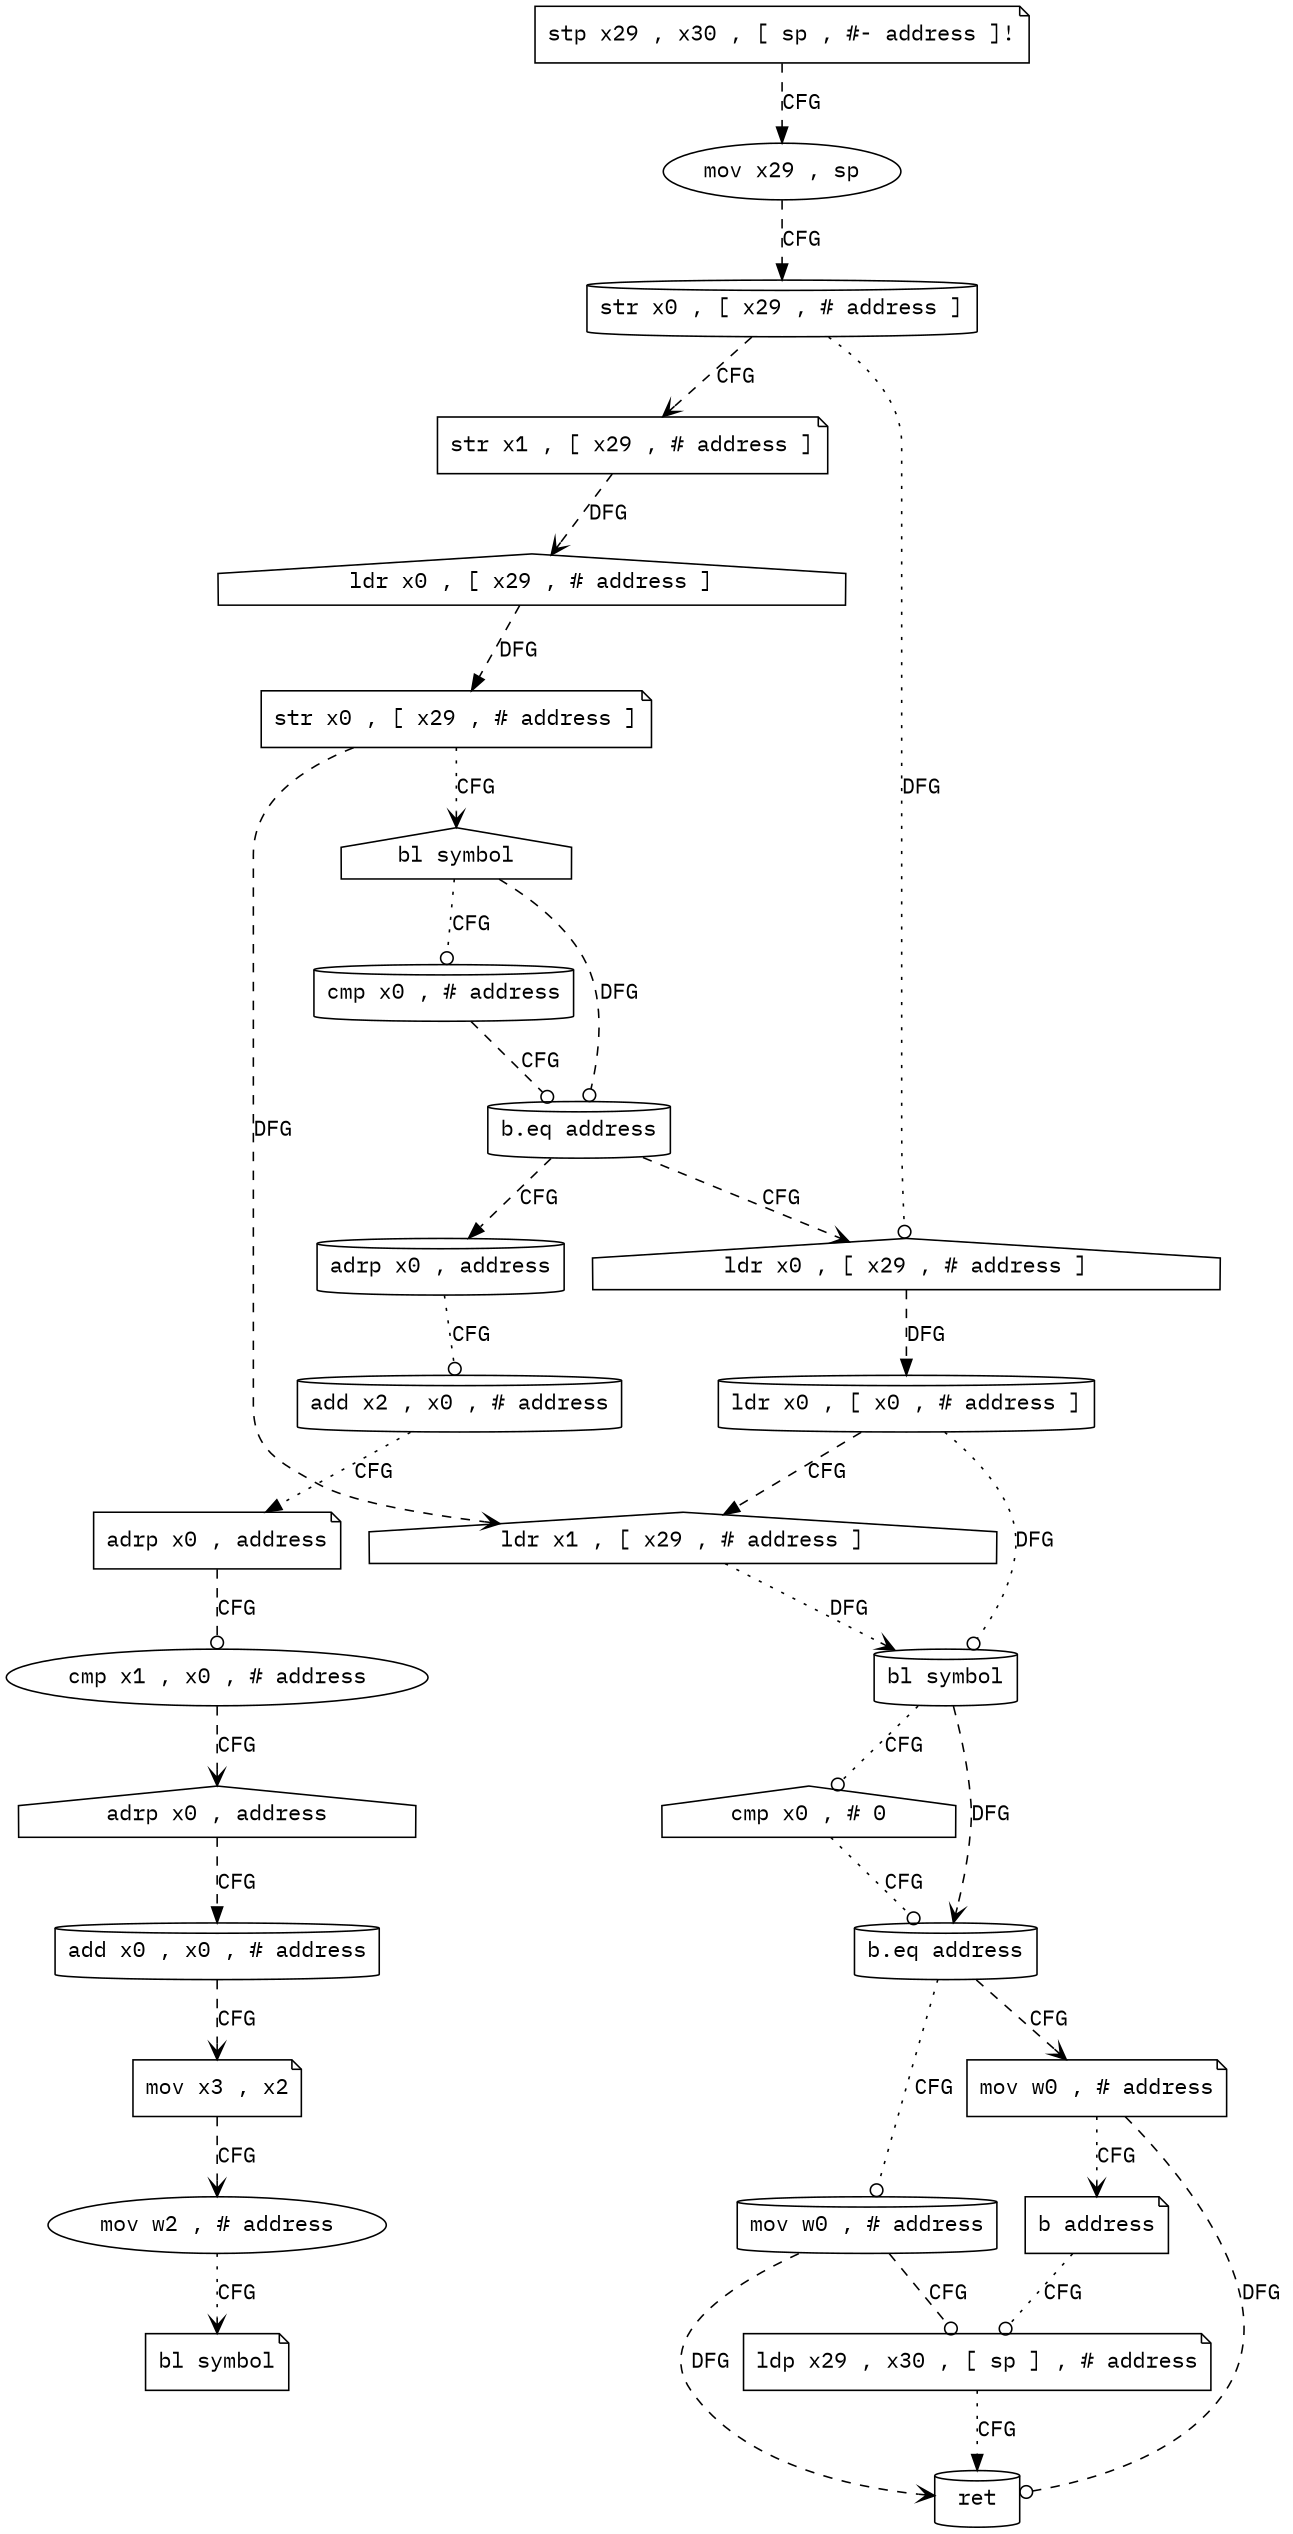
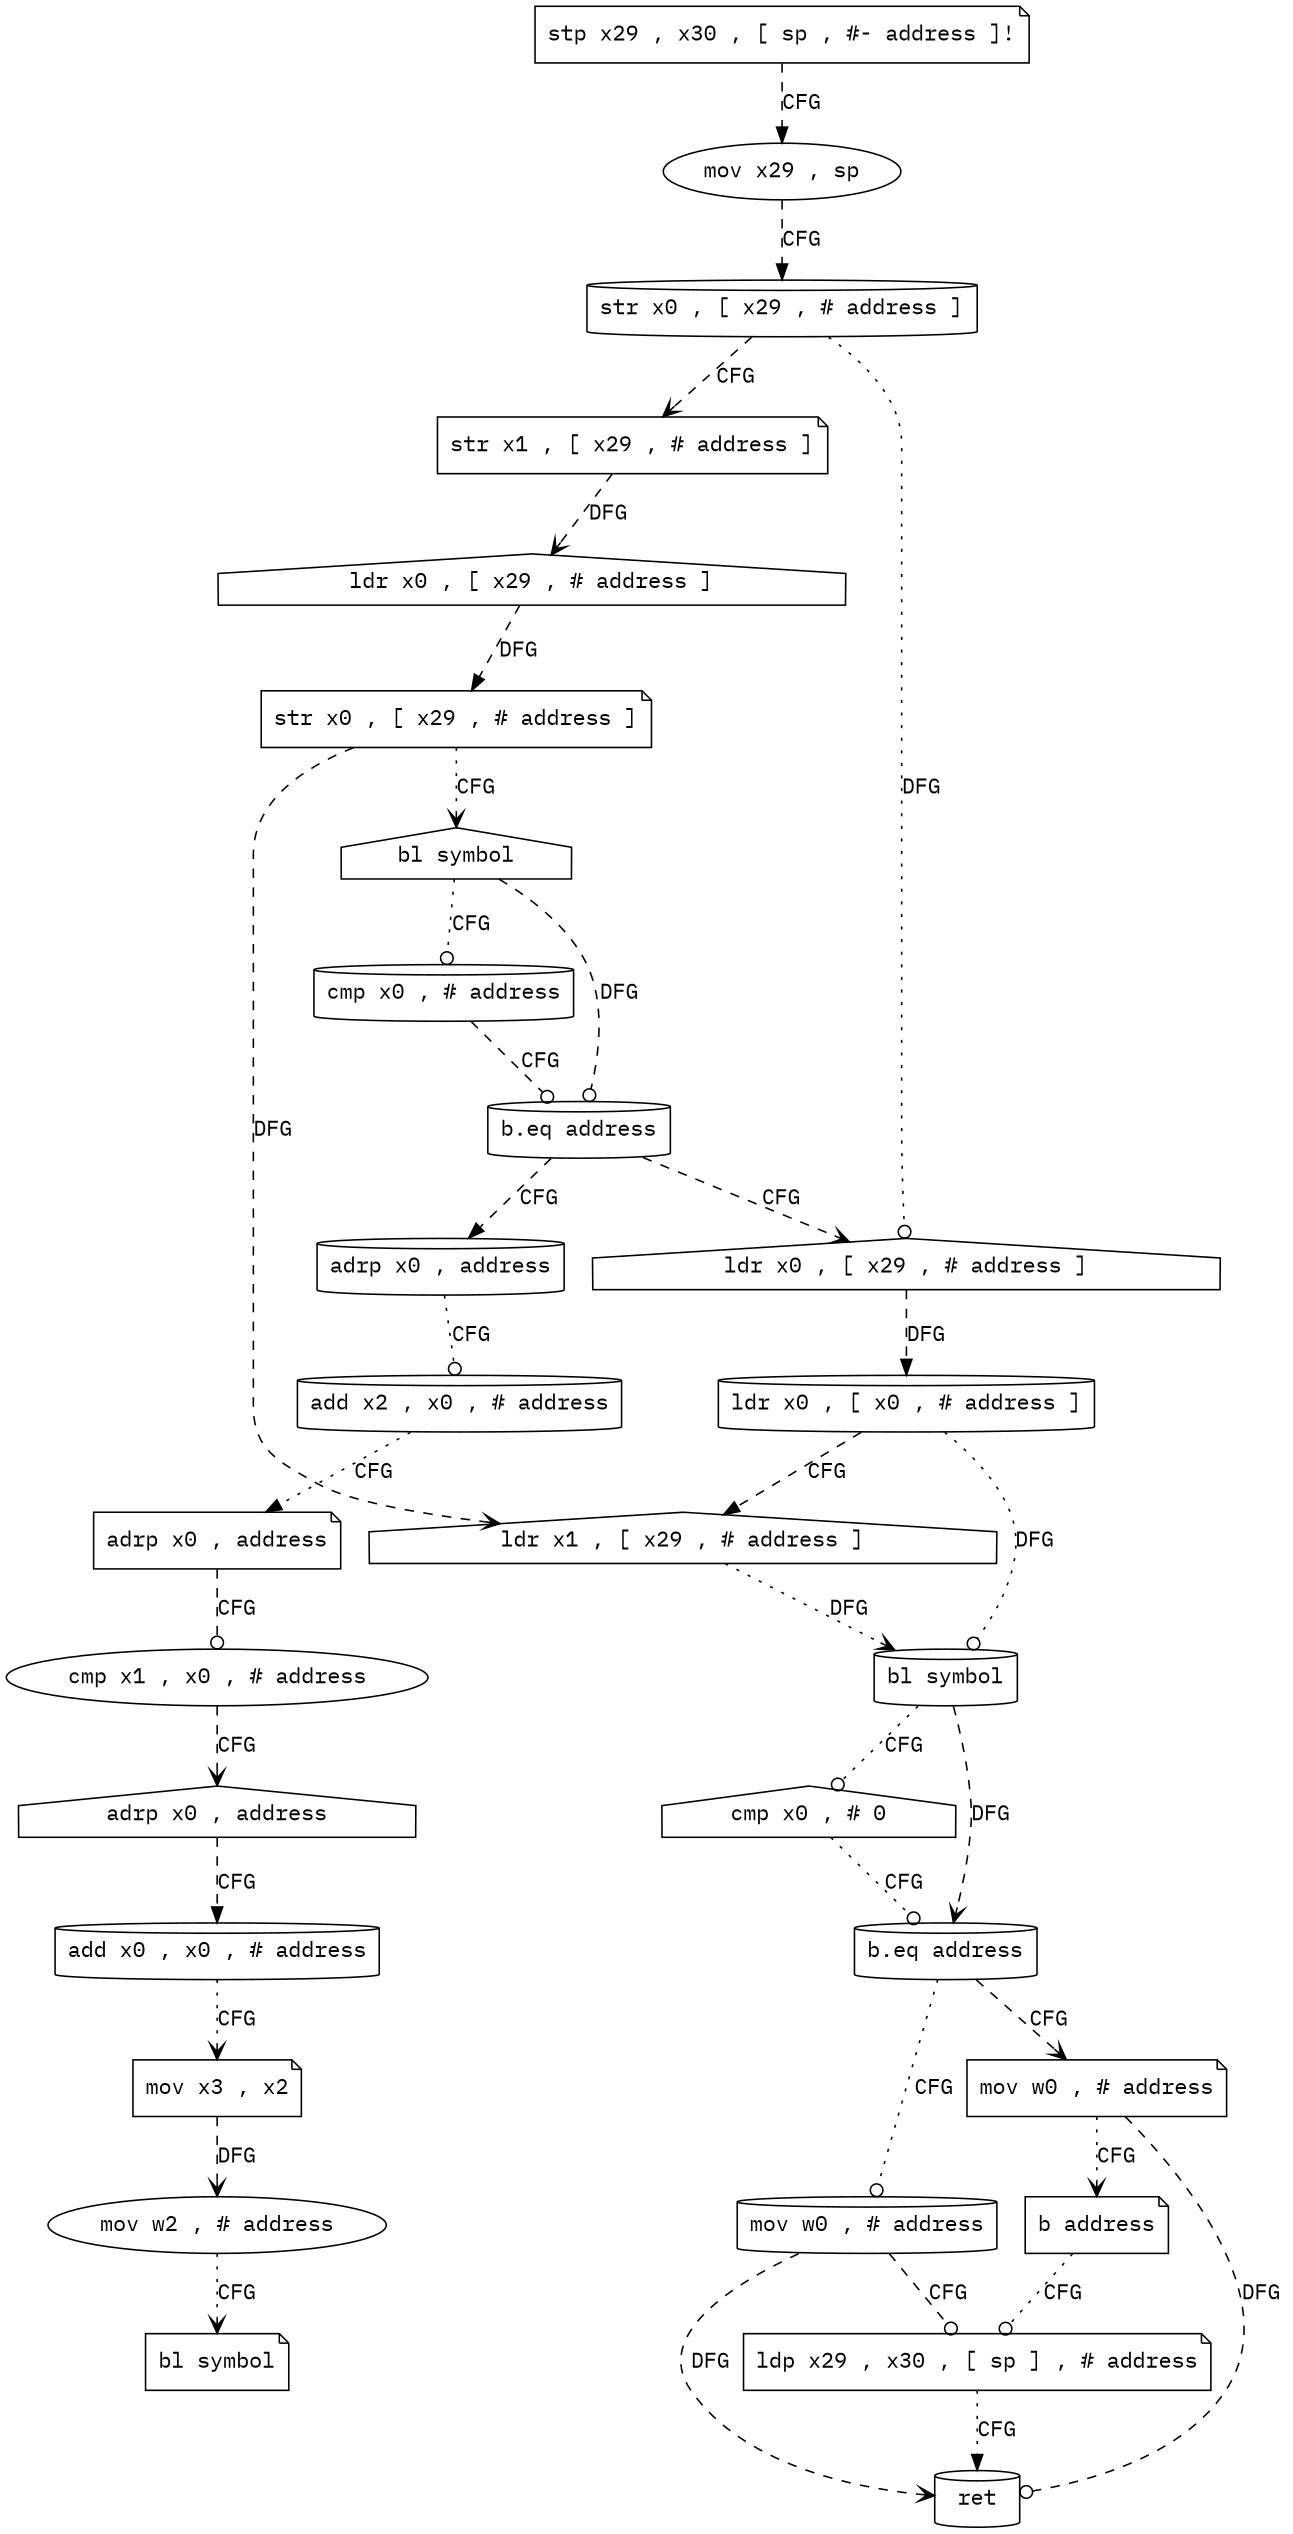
edge "add x0 , x0 , # address" -> "mov x3 , x2": style dashed -> dotted
edge "mov x3 , x2" -> "mov w2 , # address": label "CFG" -> "DFG"
